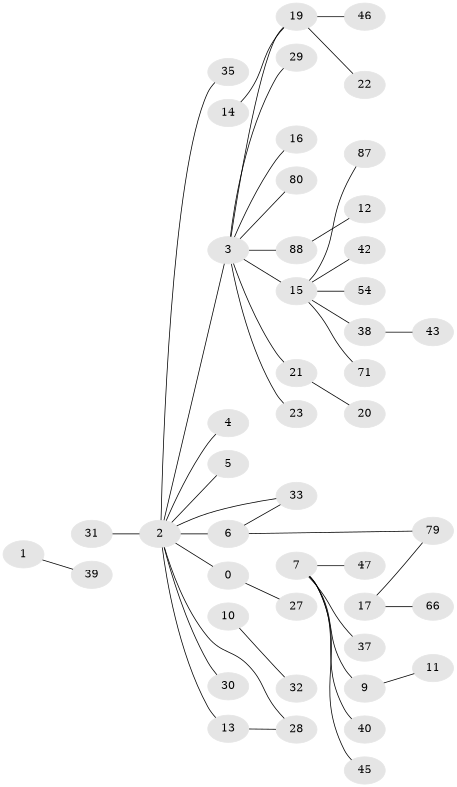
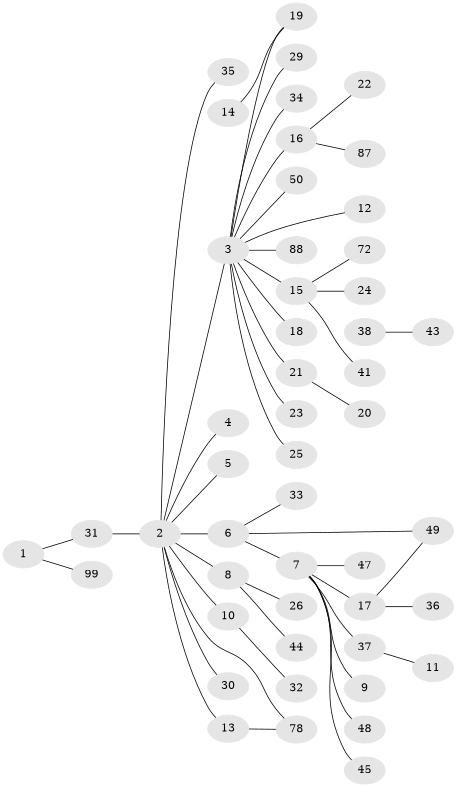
node "46": removed
edge "19" -- "22": now "16" -- "22"
node "34": added
node "80": label "80" -> "50"
edge "87" -- "15": now "87" -- "16"
edge "12" -- "88": now "12" -- "3"
node "42": label "42" -> "72"
node "54": label "54" -> "24"
edge "15" -- "38": removed
node "18": added
node "71": label "71" -> "41"
node "25": added
edge "33" -- "2": now "10" -- "2"
node "79": label "79" -> "49"
edge "31" -- "1": added
edge "6" -- "7": added
node "39": label "39" -> "99"
node "0": label "0" -> "8"
edge "7" -- "17": added
node "27": label "27" -> "26"
node "66": label "66" -> "36"
node "44": added
edge "11" -- "9": now "11" -- "37"
node "28": label "28" -> "78"
node "40": label "40" -> "48"
